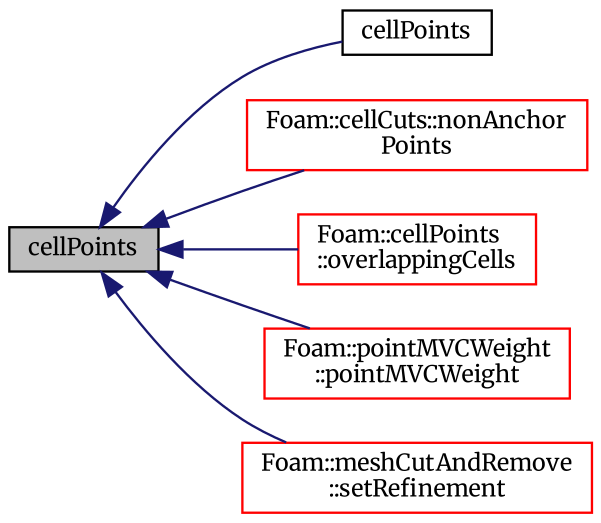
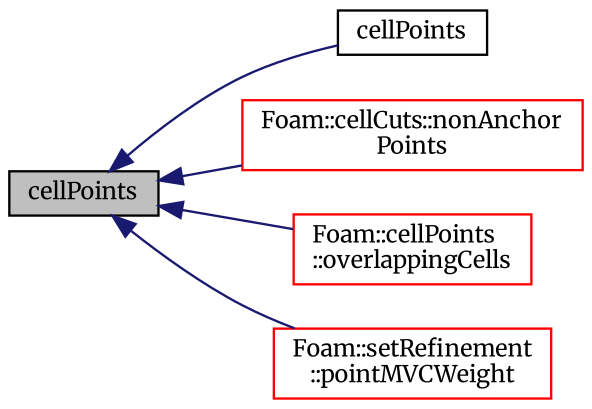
node "Foam::pointMVCWeight ::pointMVCWeight": label "Foam::pointMVCWeight ::pointMVCWeight" -> "Foam::setRefinement ::pointMVCWeight"
node "Foam::meshCutAndRemove ::setRefinement": removed
